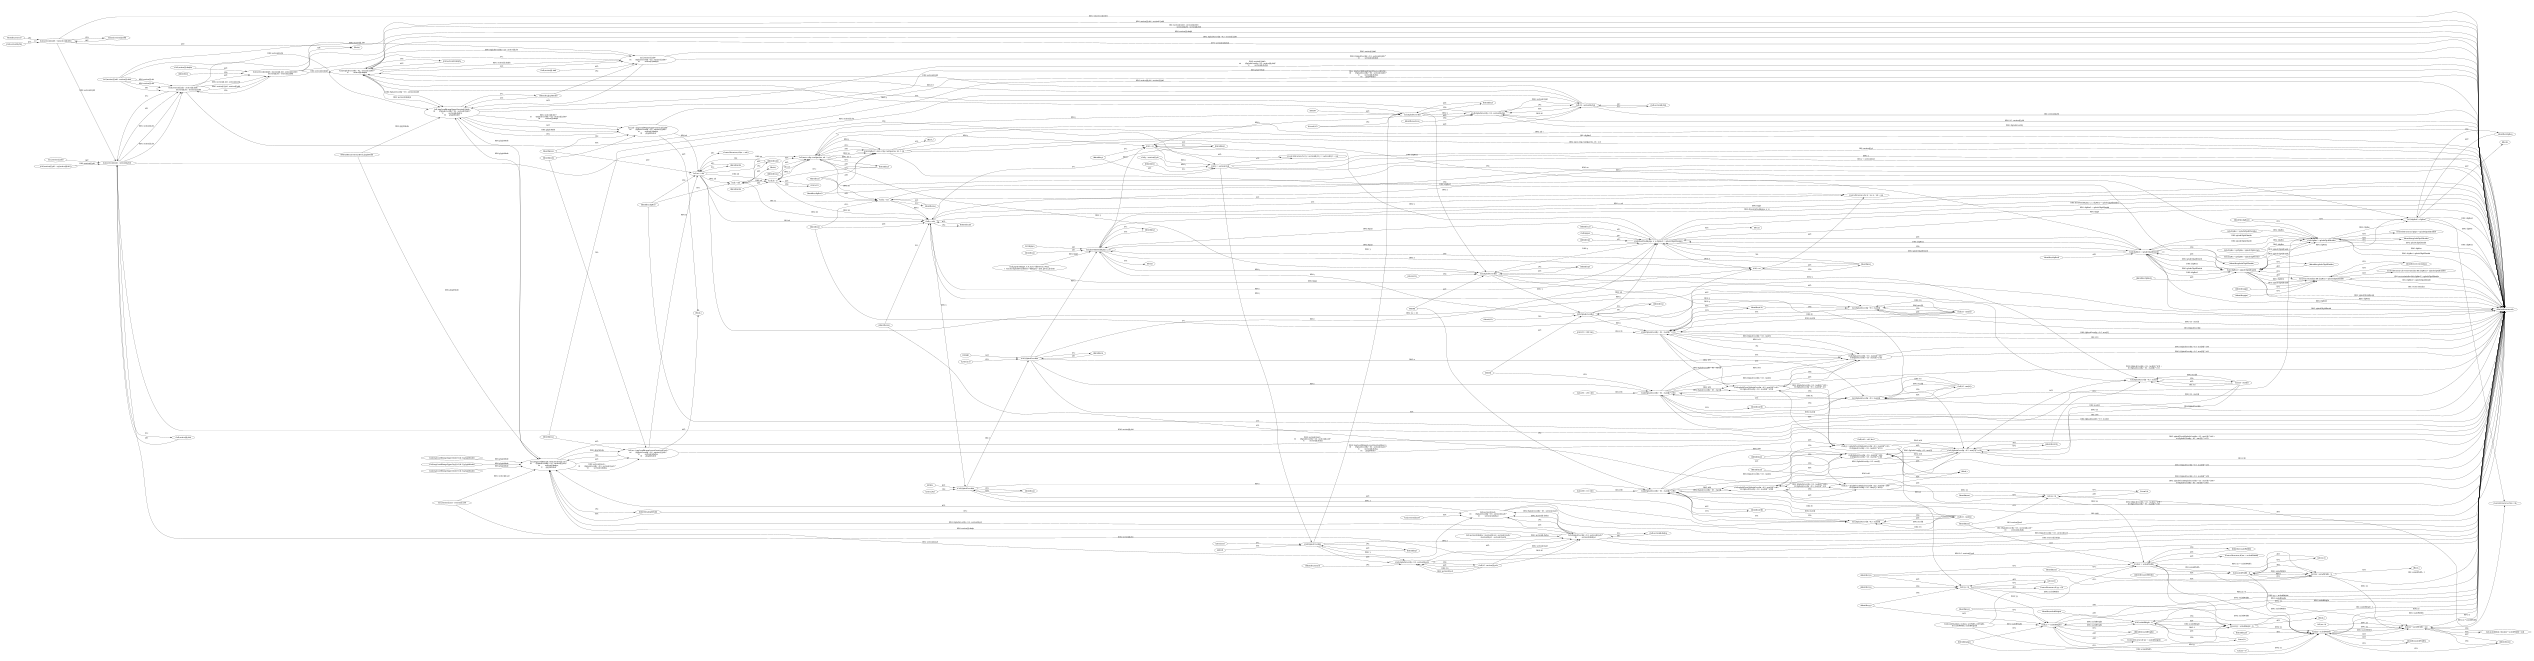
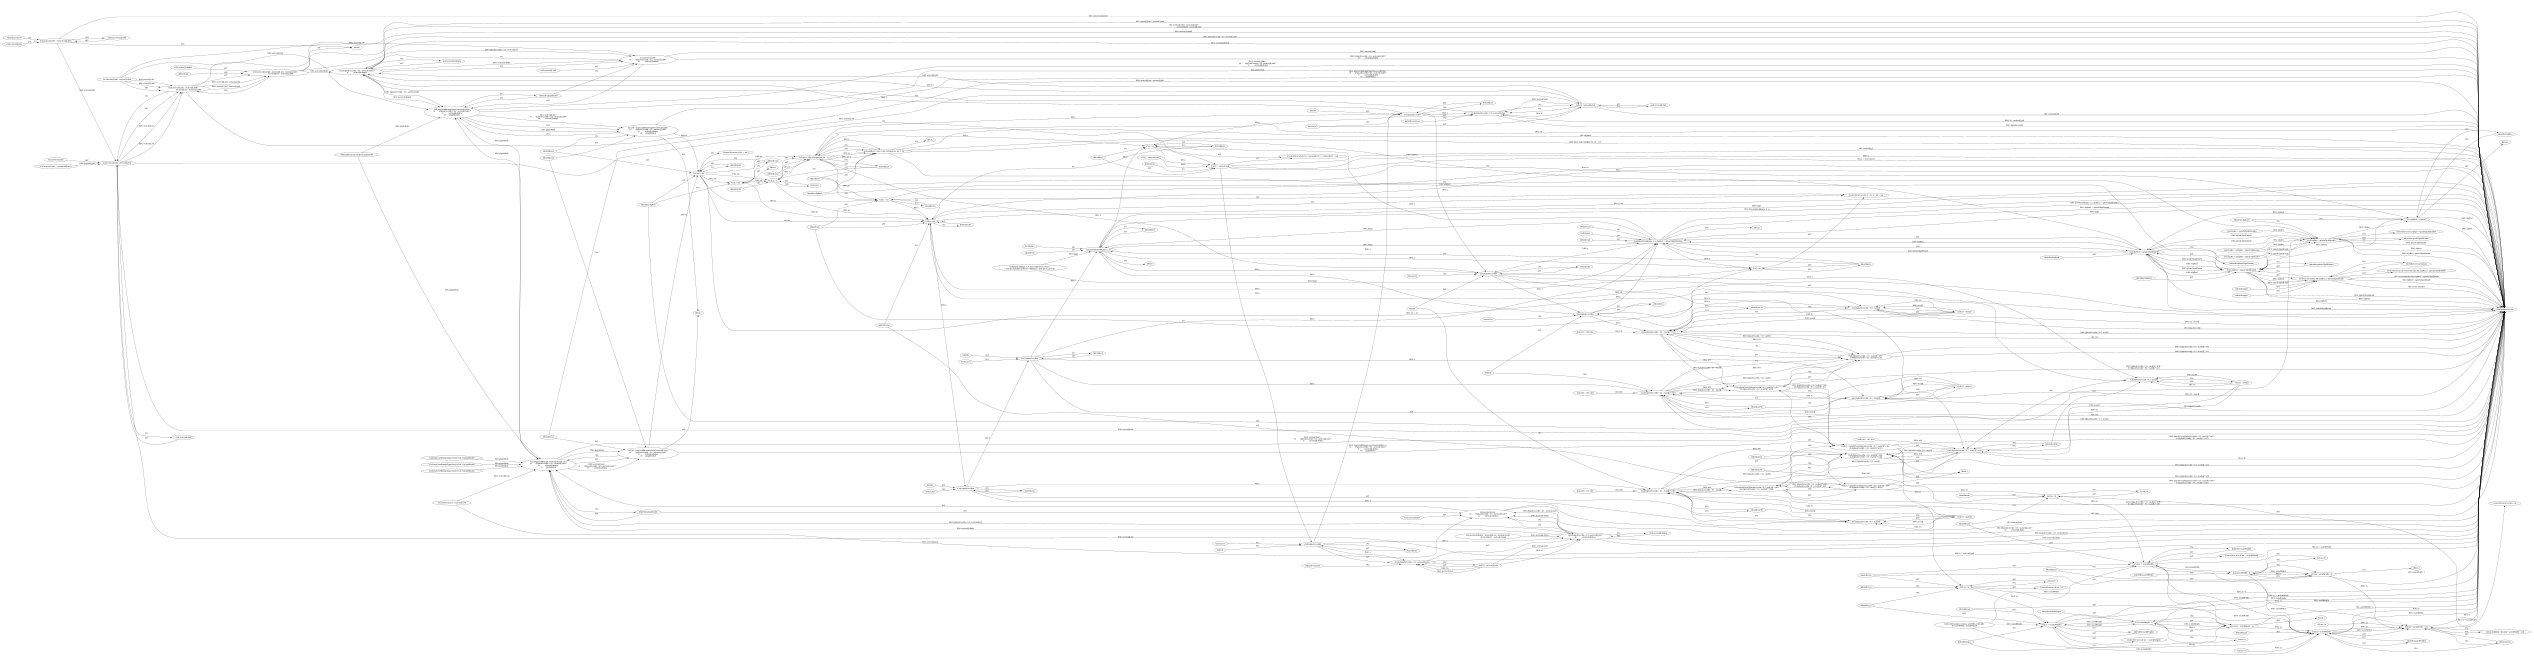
edge "(Call,clipRes2 = clipRes)" -> "(ControlStructure,if (xx < 0))": now "(Call,clipRes2 = clipRes)" -> "(Call,clipRes2 == splashClipAllInside)"
edge "(Identifier,ir01)" -> "(Call,((SplashCoord)x + 0.5 - mat[4]) * ir01)": added, label "AST:"
edge "(Call,xx >= scaledWidth)" -> "(Call,xx = scaledWidth - 1)": now "(Call,xx >= scaledWidth)" -> "(MethodReturn,void)"
